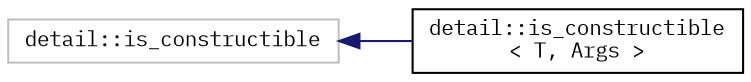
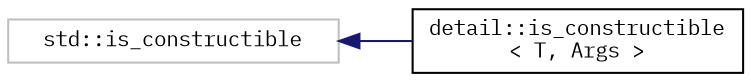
node "detail::is_constructible": label "detail::is_constructible" -> "std::is_constructible"
